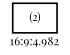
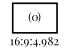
node "(2)": label "(2)" -> "(0)"
